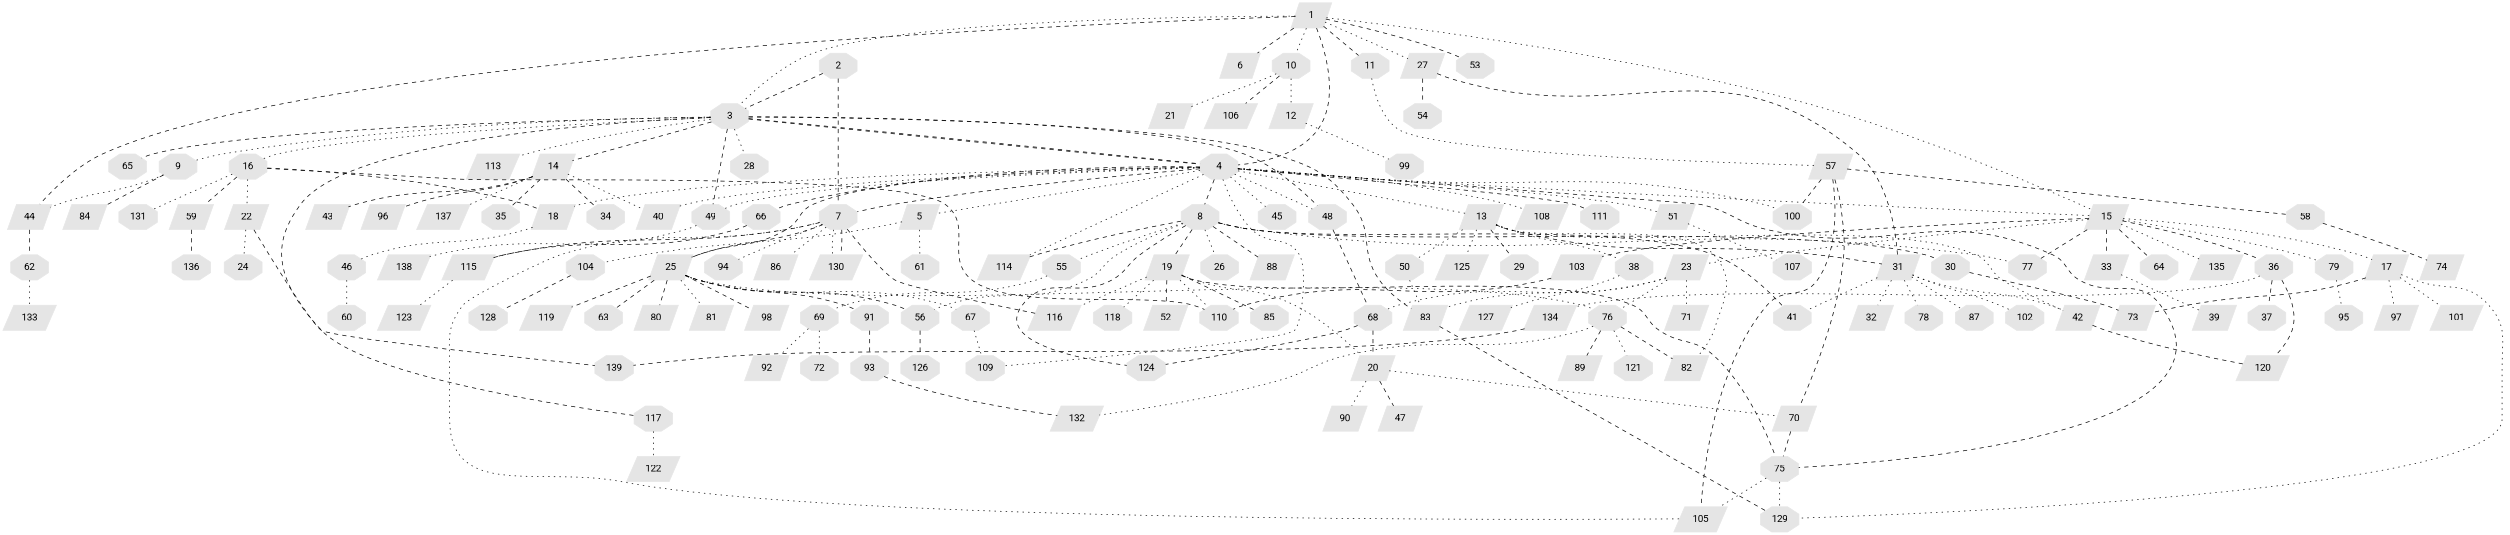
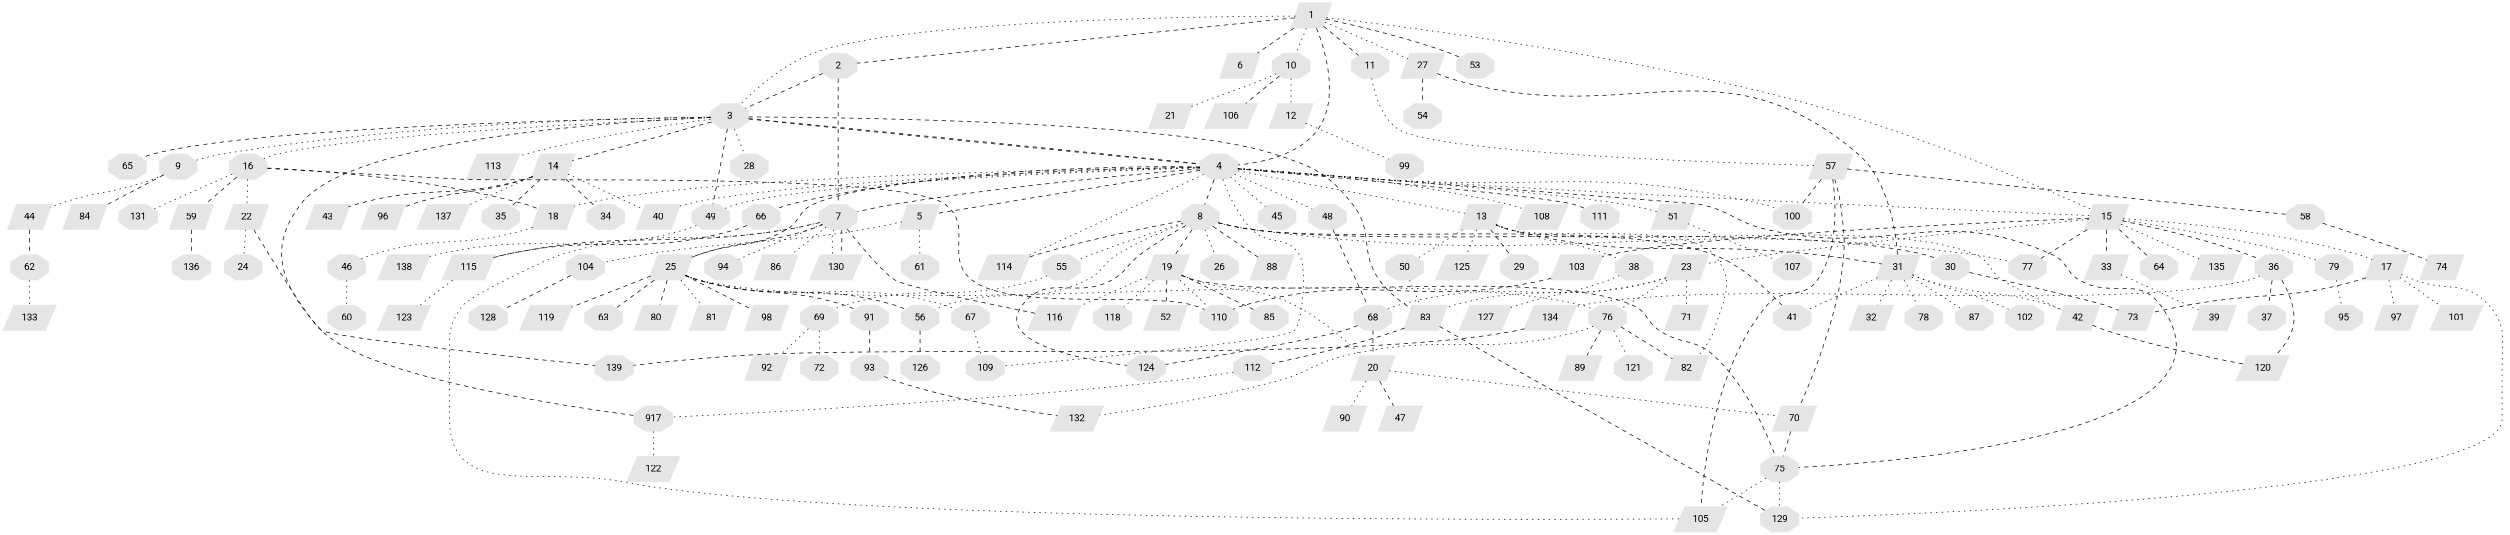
edge "1" -- "44": now "1" -- "2"
edge "3" -- "48": removed
edge "4" -- "5": style dotted -> dashed
node "112": added
node "117": label "117" -> "917"
